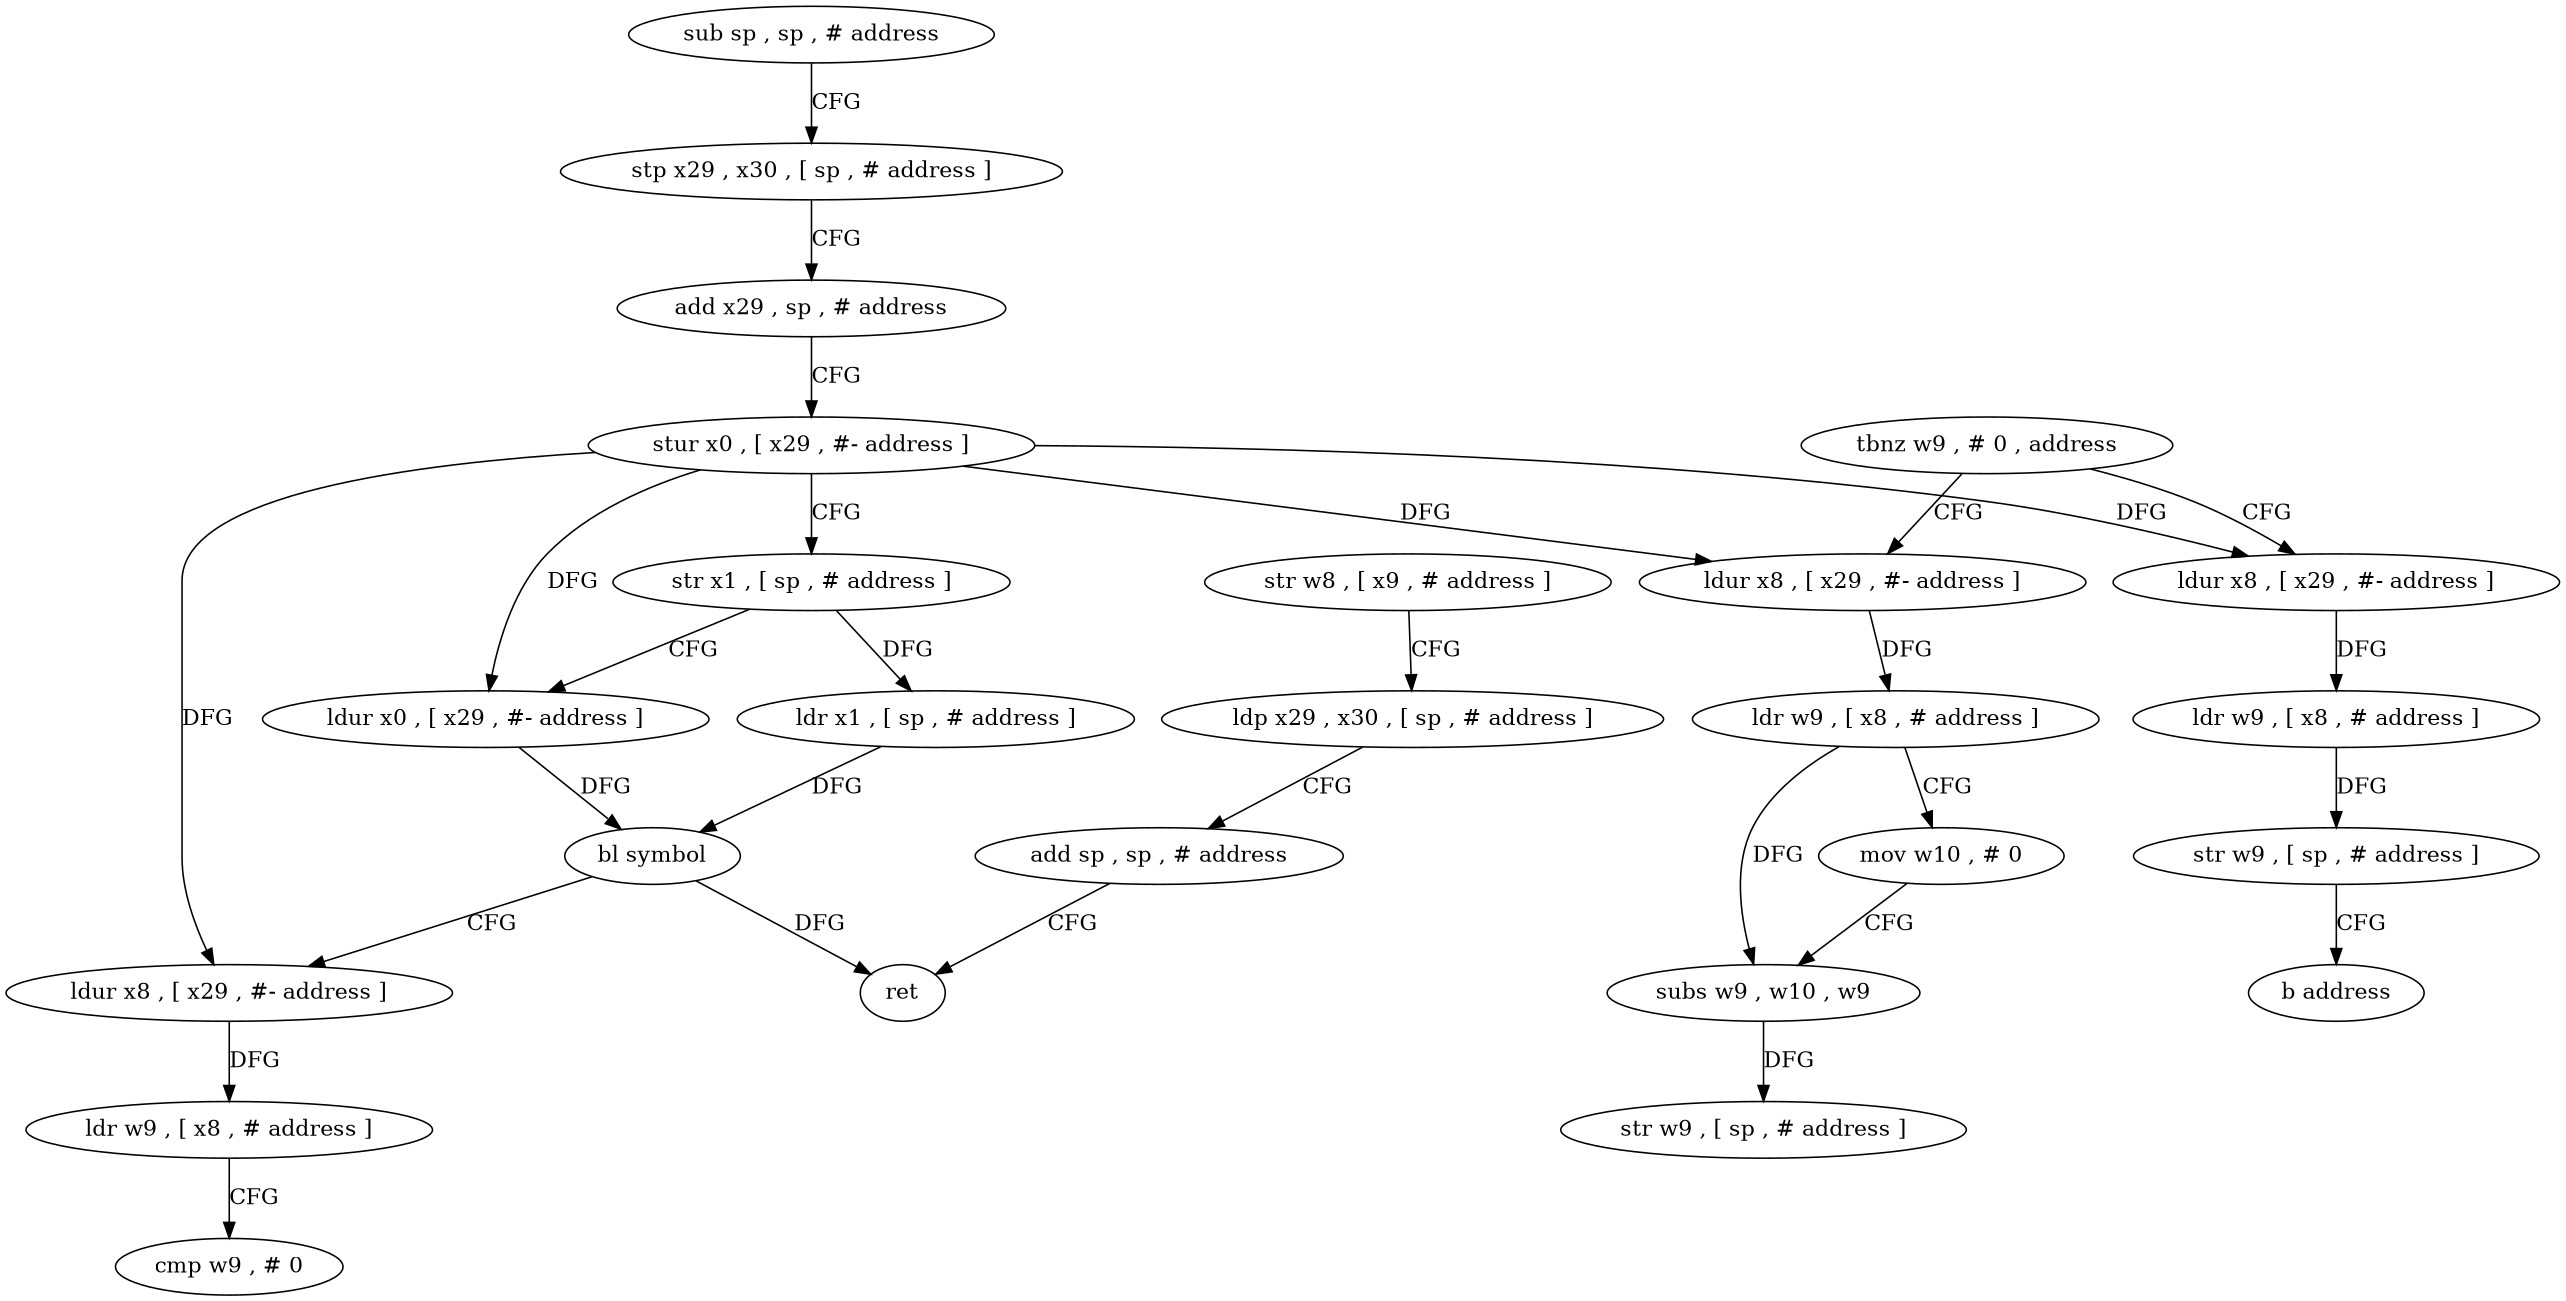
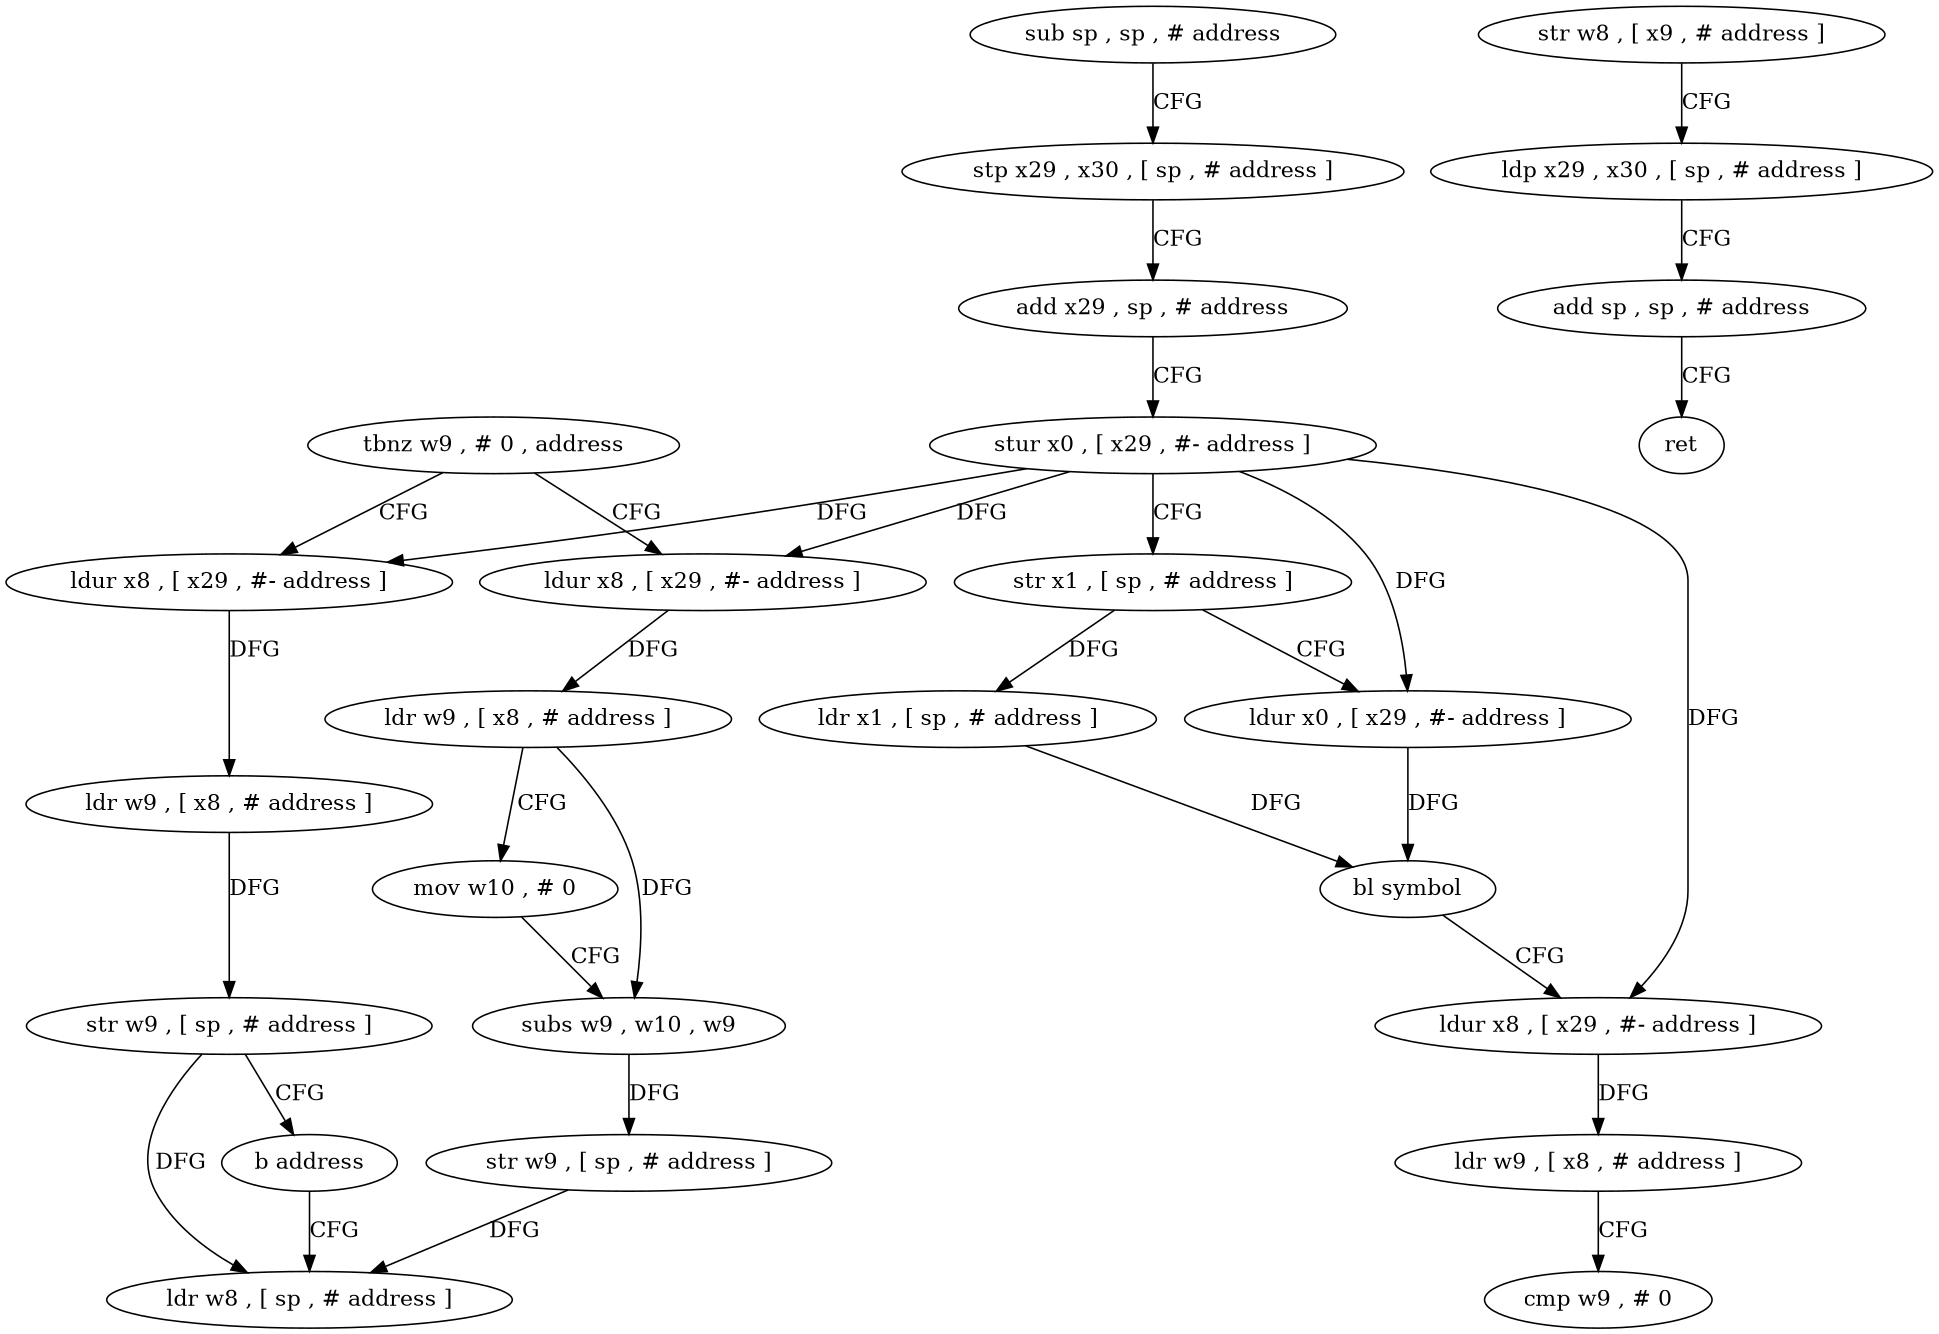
edge "bl symbol" -> "ret": removed, label "DFG"
node "ldr w8 , [ sp , # address ]": added
